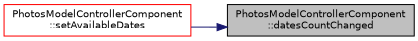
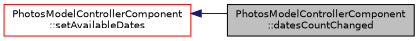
edge "PhotosModelControllerComponent ::setAvailableDates" -> "PhotosModelControllerComponent ::datesCountChanged": reversed
